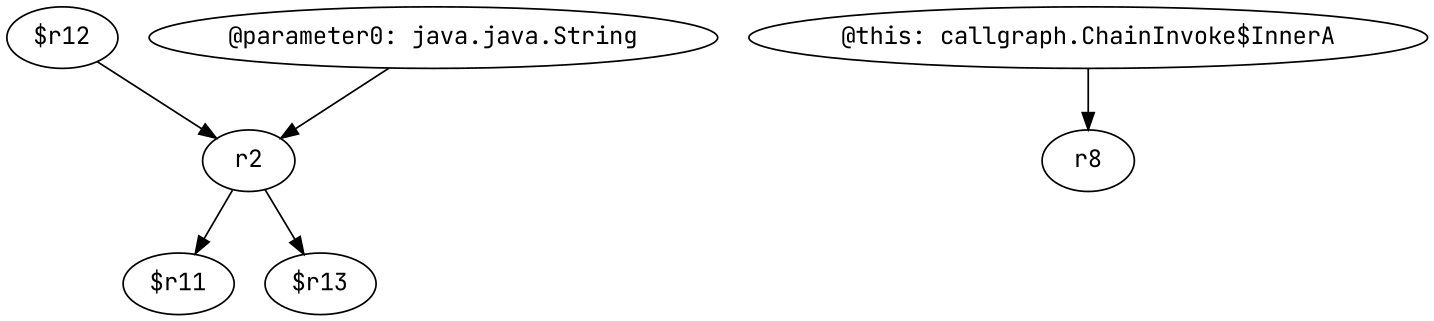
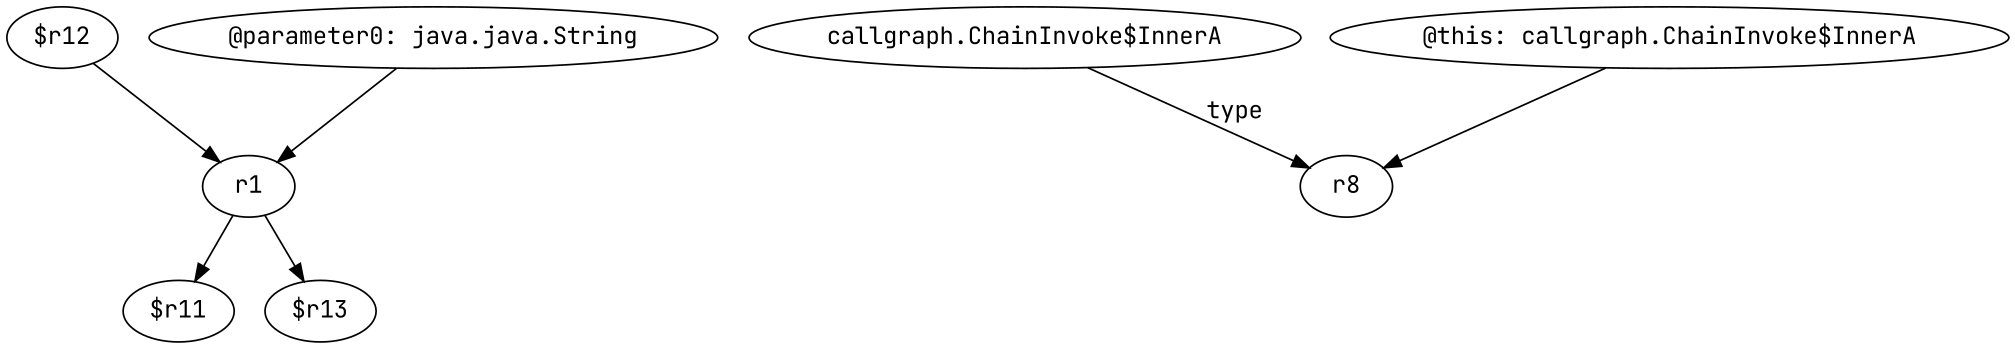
node "callgraph.ChainInvoke$InnerA": added
node "r2": label "r2" -> "r1"
